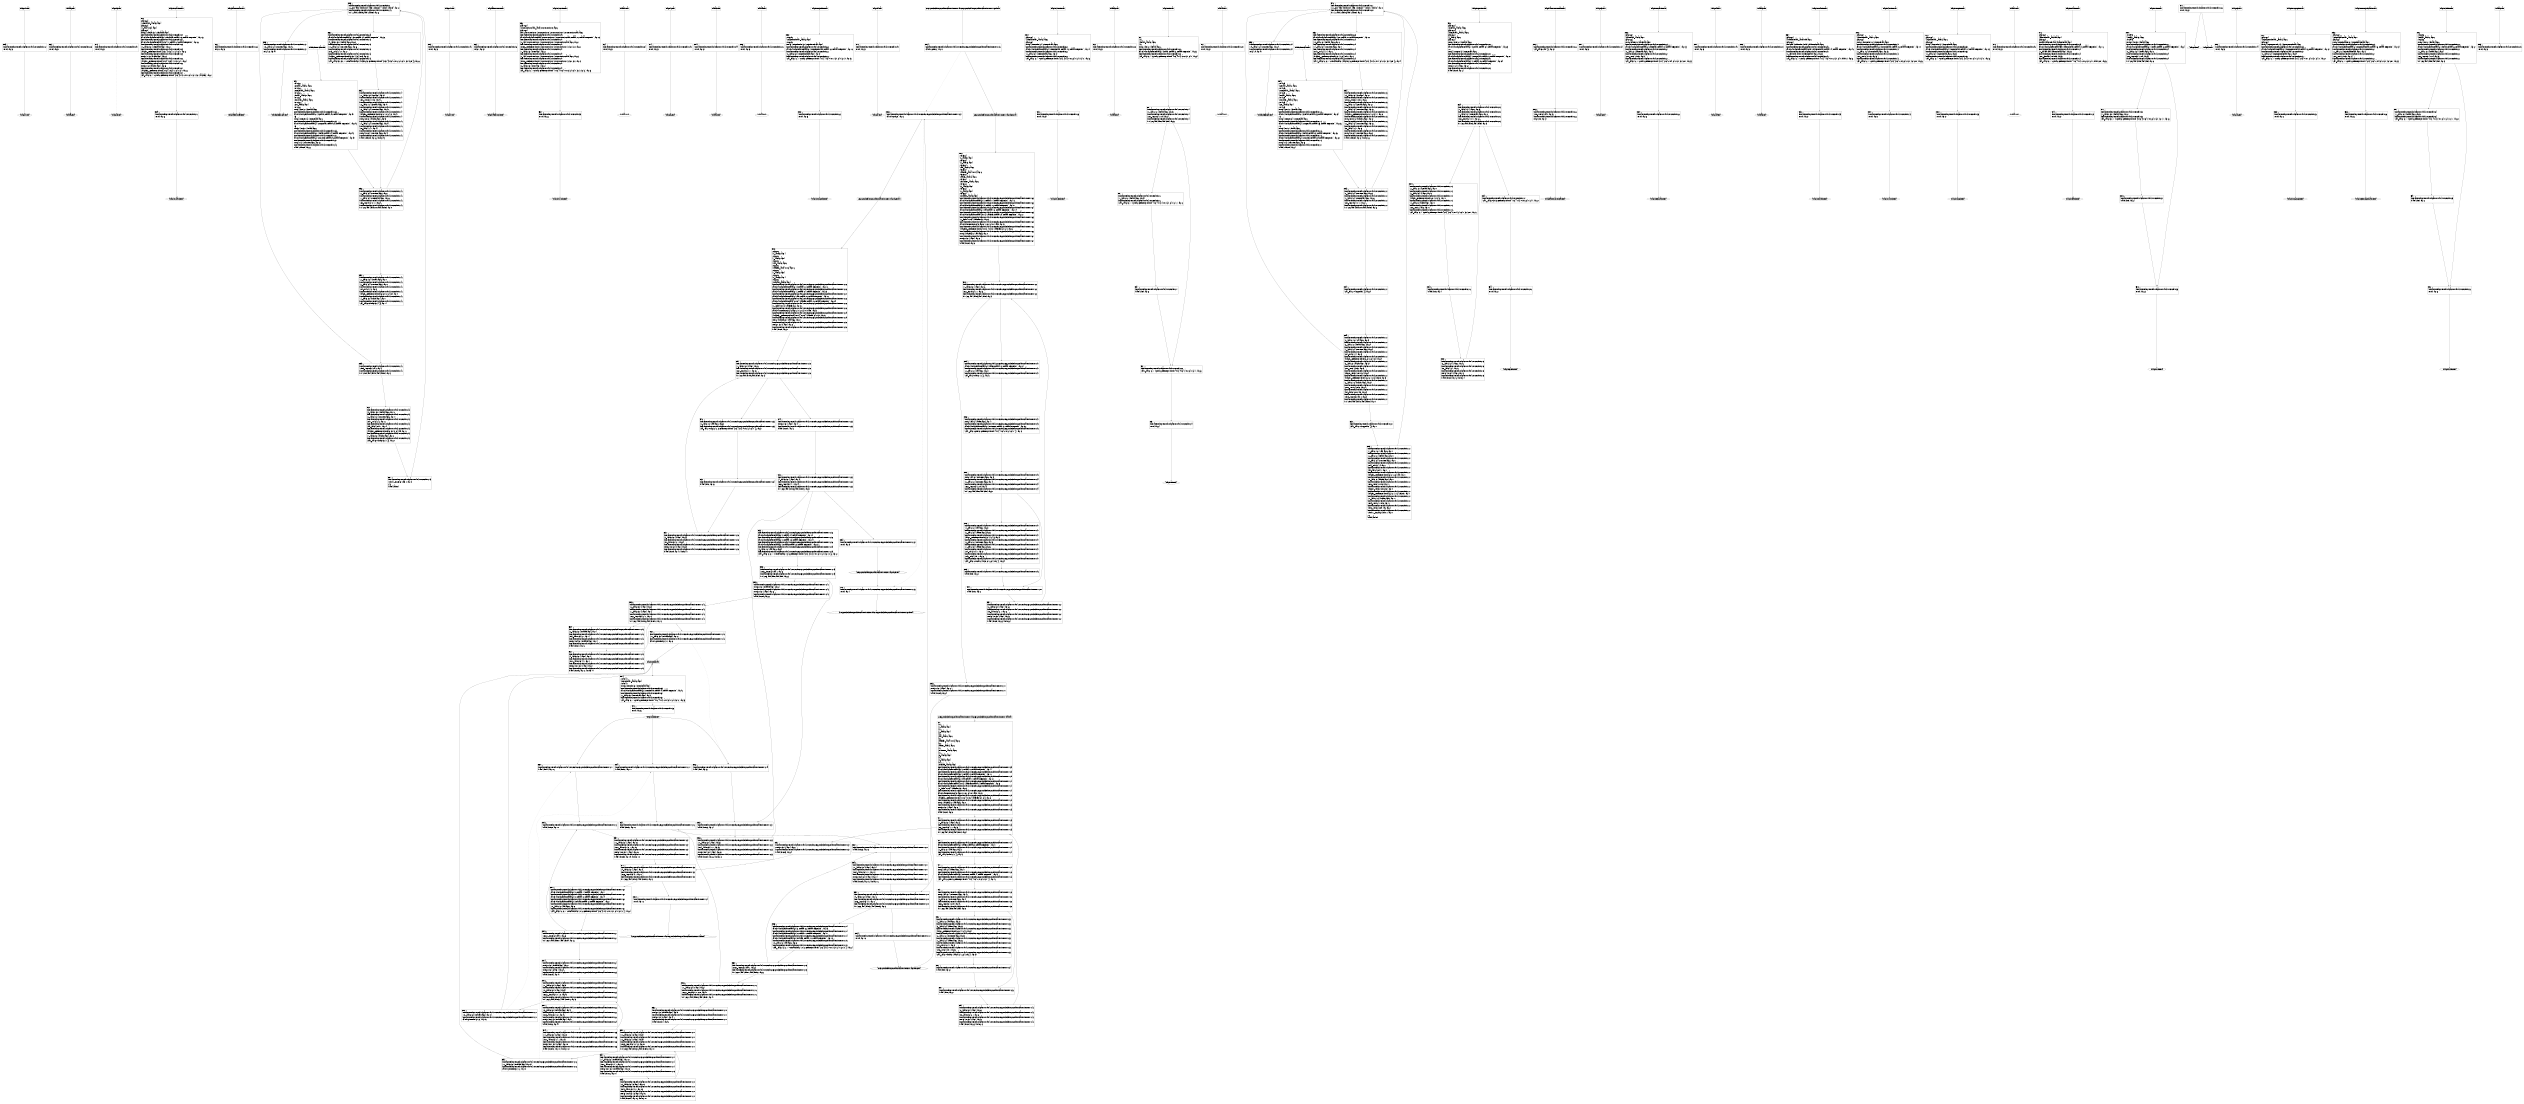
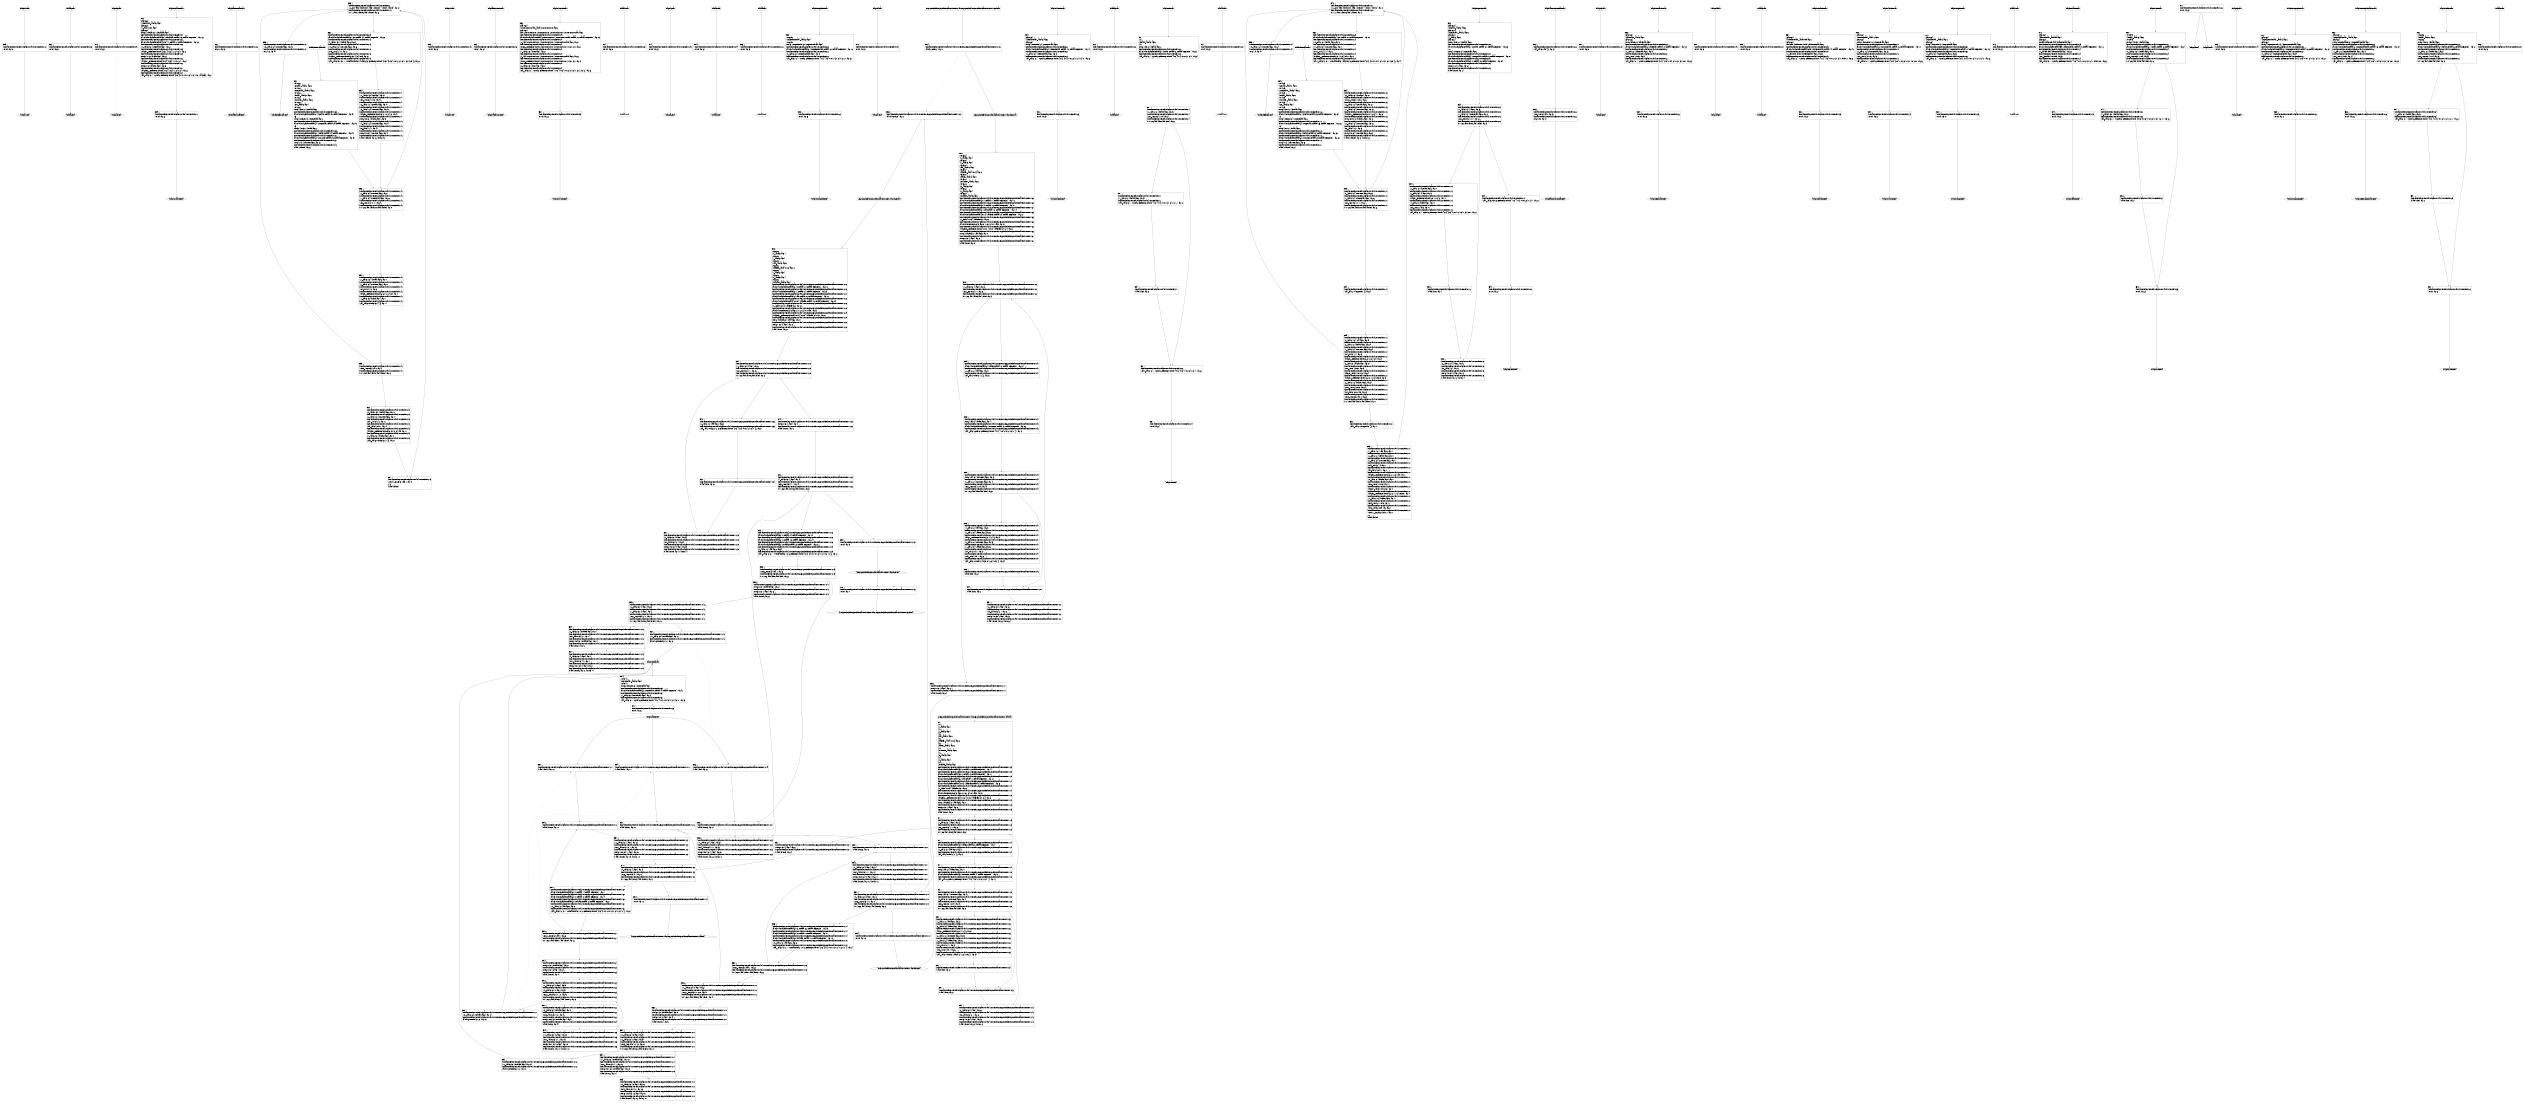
node "BB84:": text "ret void, !dbg !52" -> "mul void, !dbg !52"
